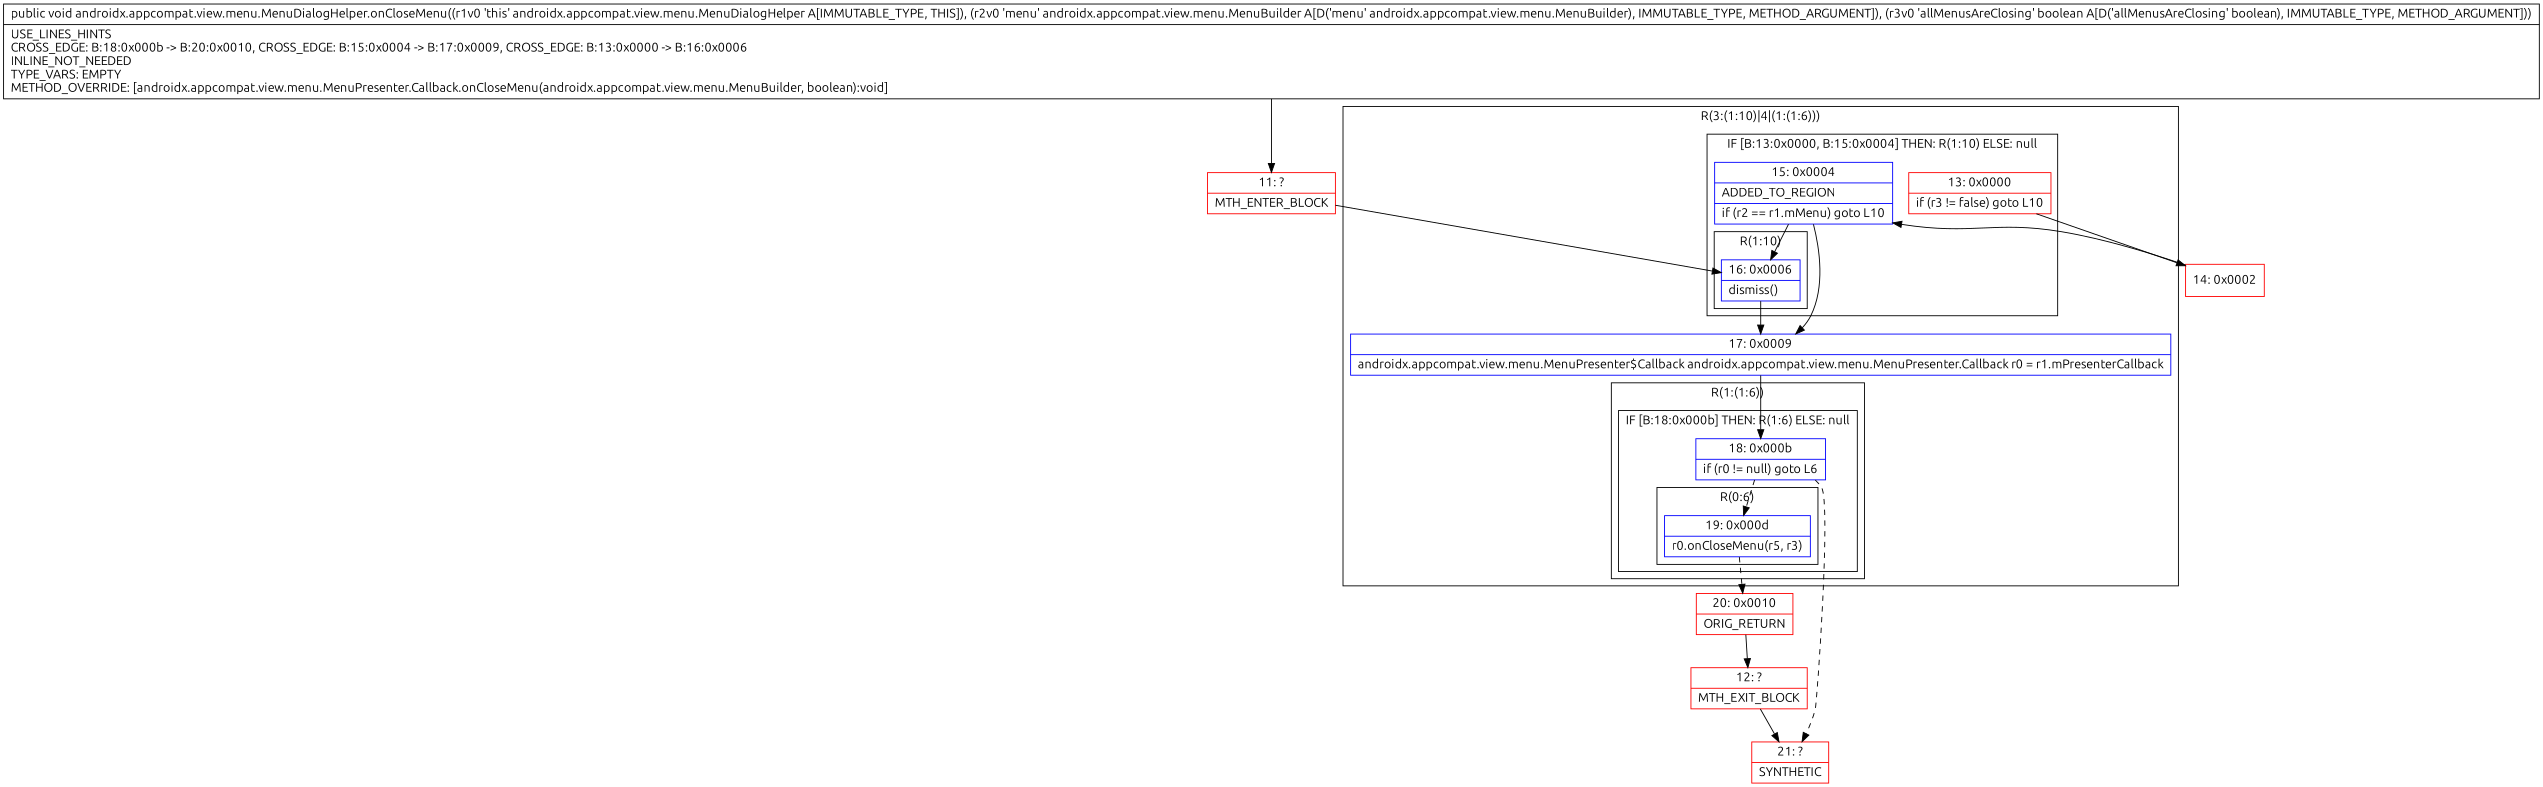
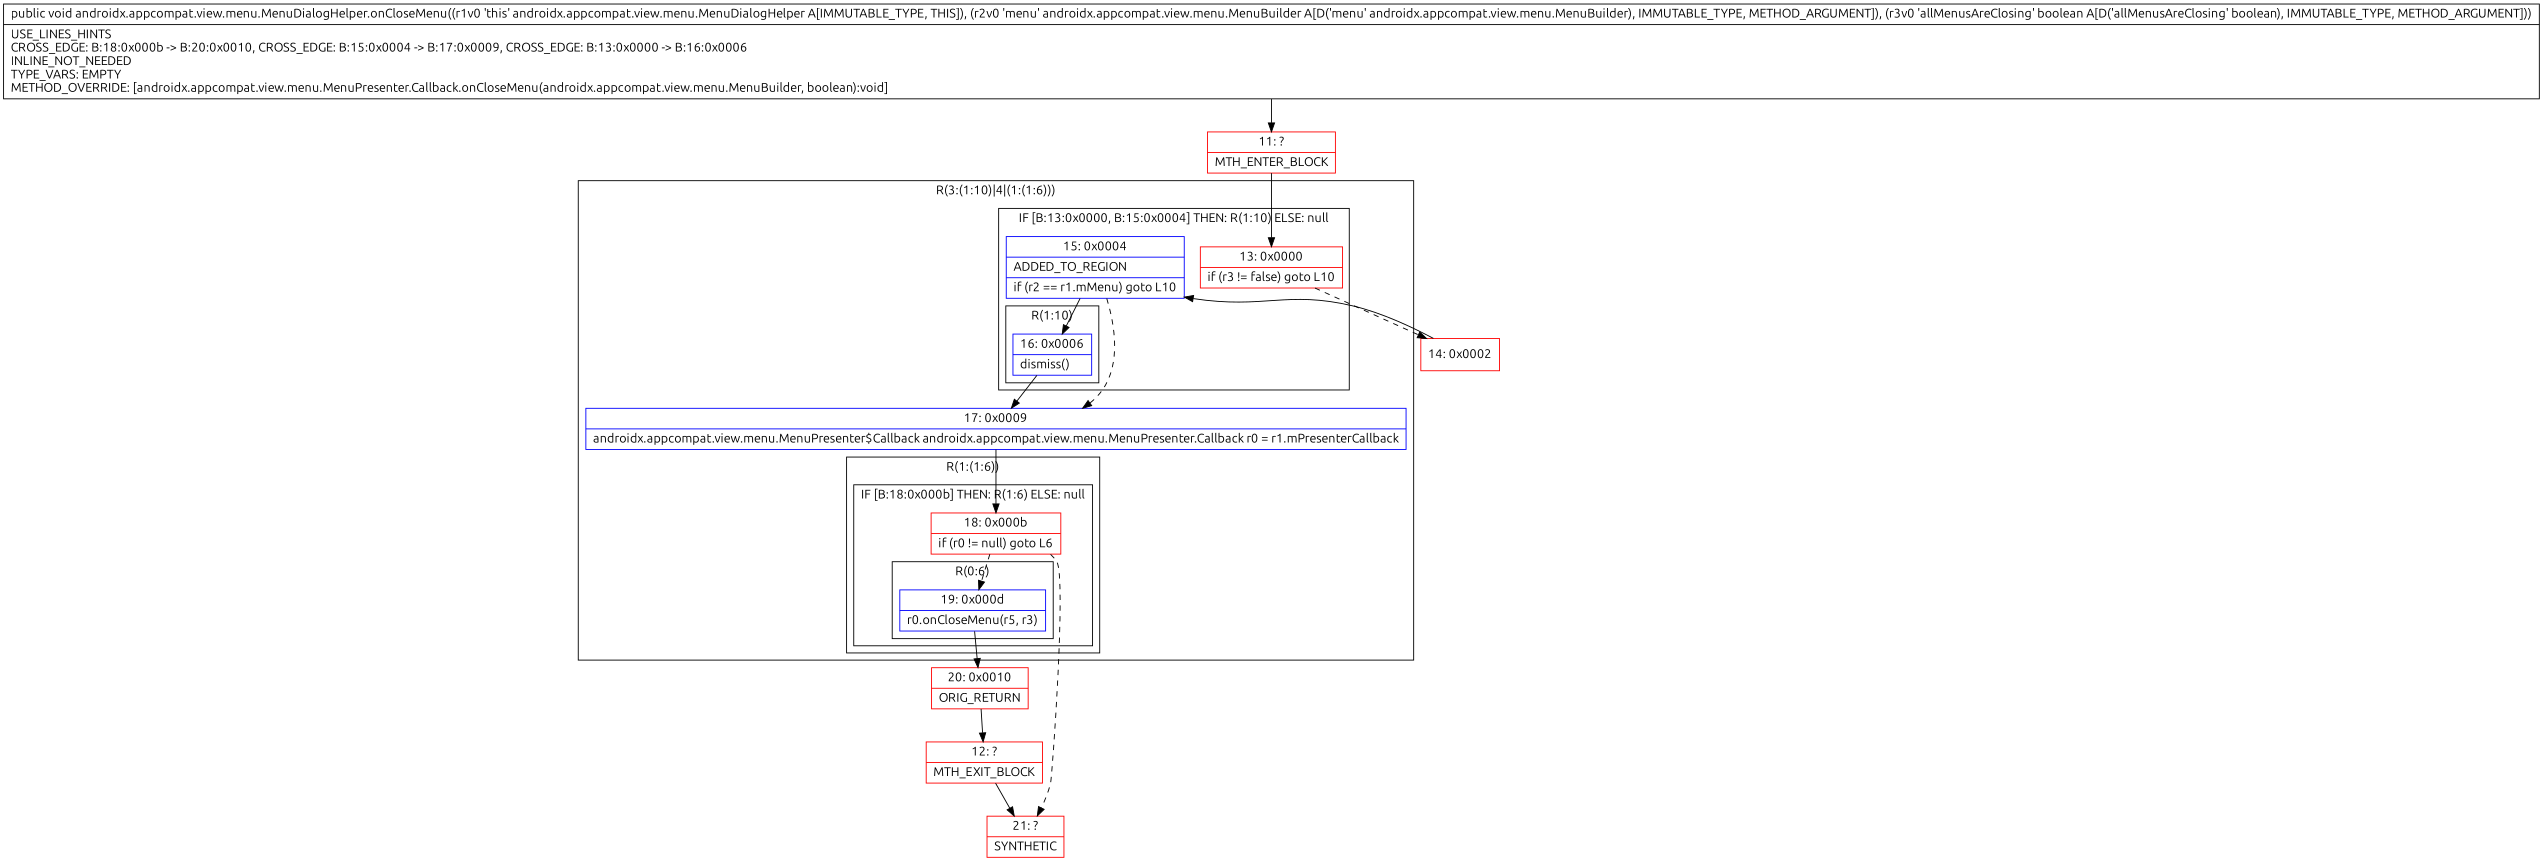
edge "13: 0x0000" -> "14: 0x0002": style solid -> dashed
edge "11: ?" -> "16: 0x0006": now "11: ?" -> "13: 0x0000"
edge "15: 0x0004" -> "17: 0x0009": style solid -> dashed
node "18: 0x000b": color blue -> red
edge "19: 0x000d" -> "20: 0x0010": style dashed -> solid
